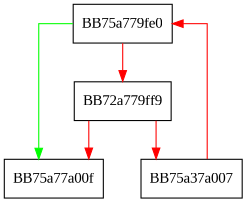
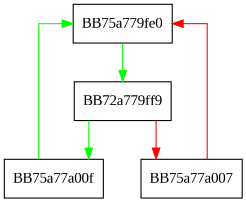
edge "BB75a779fe0" -> "BB72a779ff9": color red -> green
edge "BB75a779fe0" -> "BB75a77a00f": reversed
edge "BB72a779ff9" -> "BB75a77a00f": color red -> green
node "BB75a37a007": label "BB75a37a007" -> "BB75a77a007"
